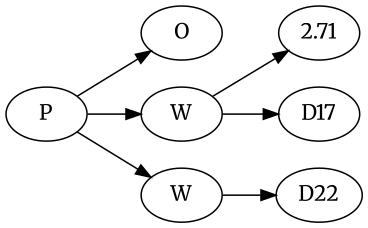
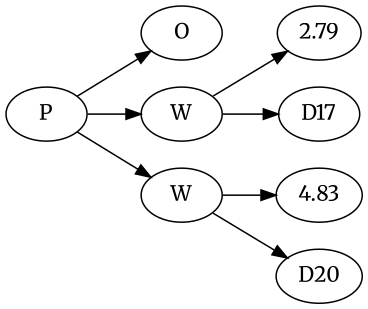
node "2.71": label "2.71" -> "2.79"
node "4.83": added
node "D22": label "D22" -> "D20"
